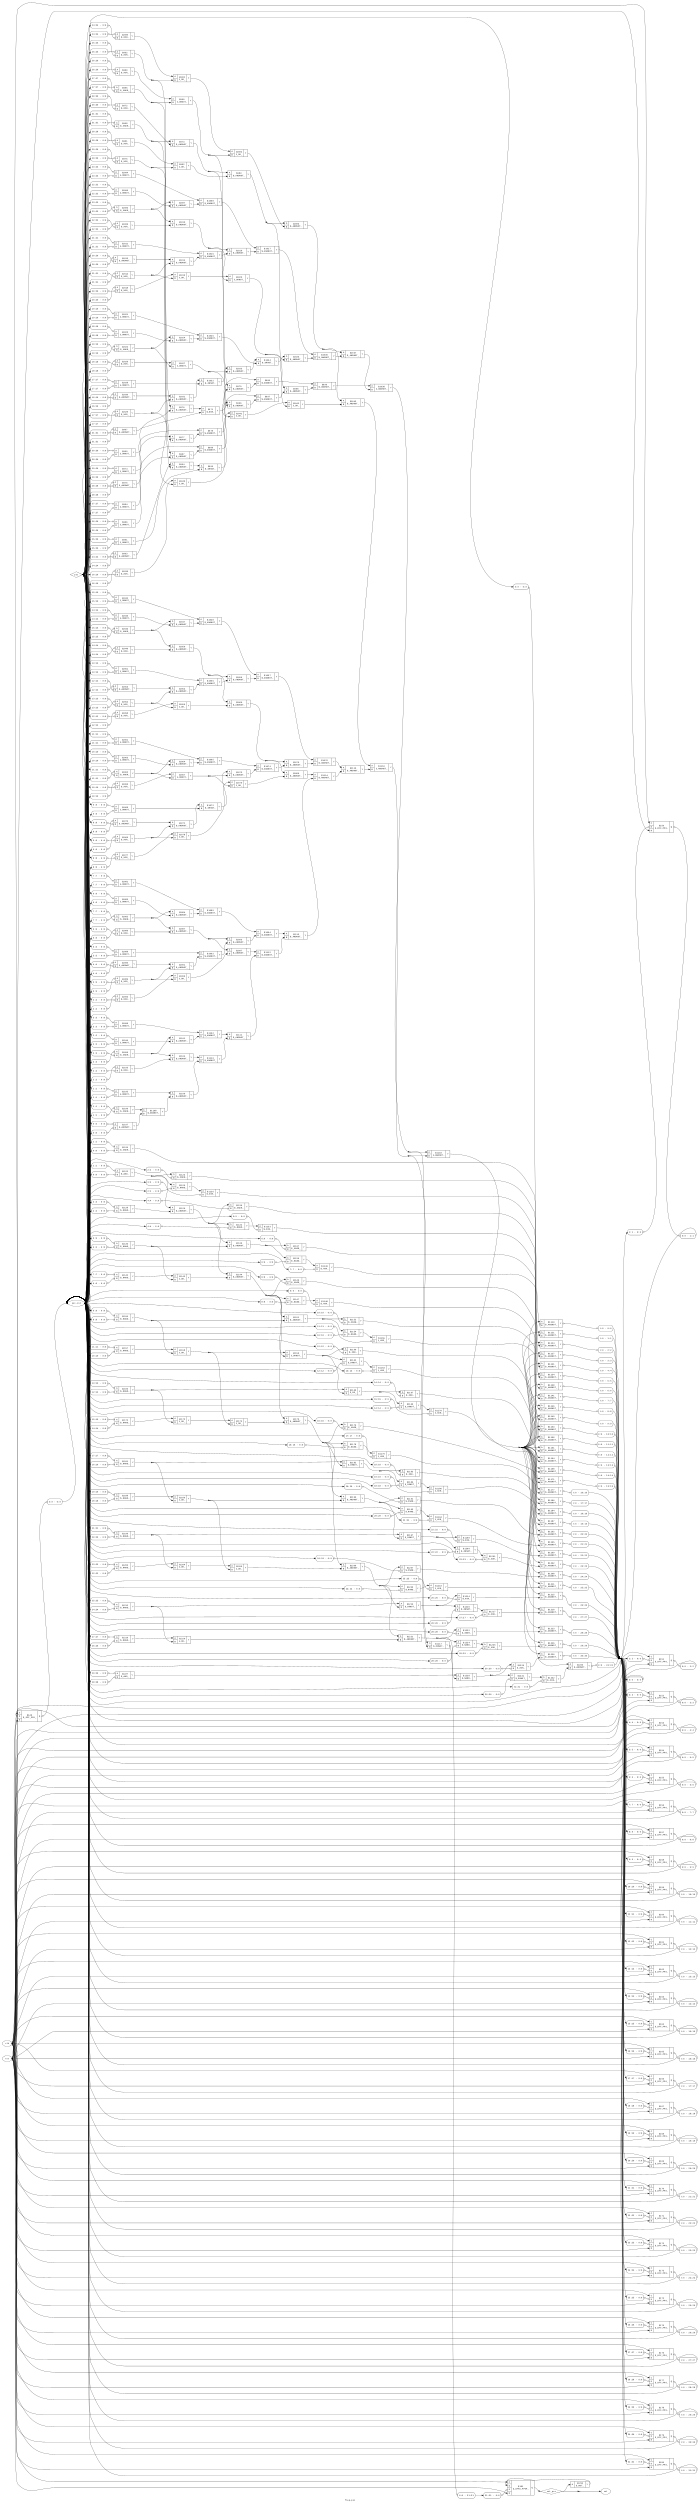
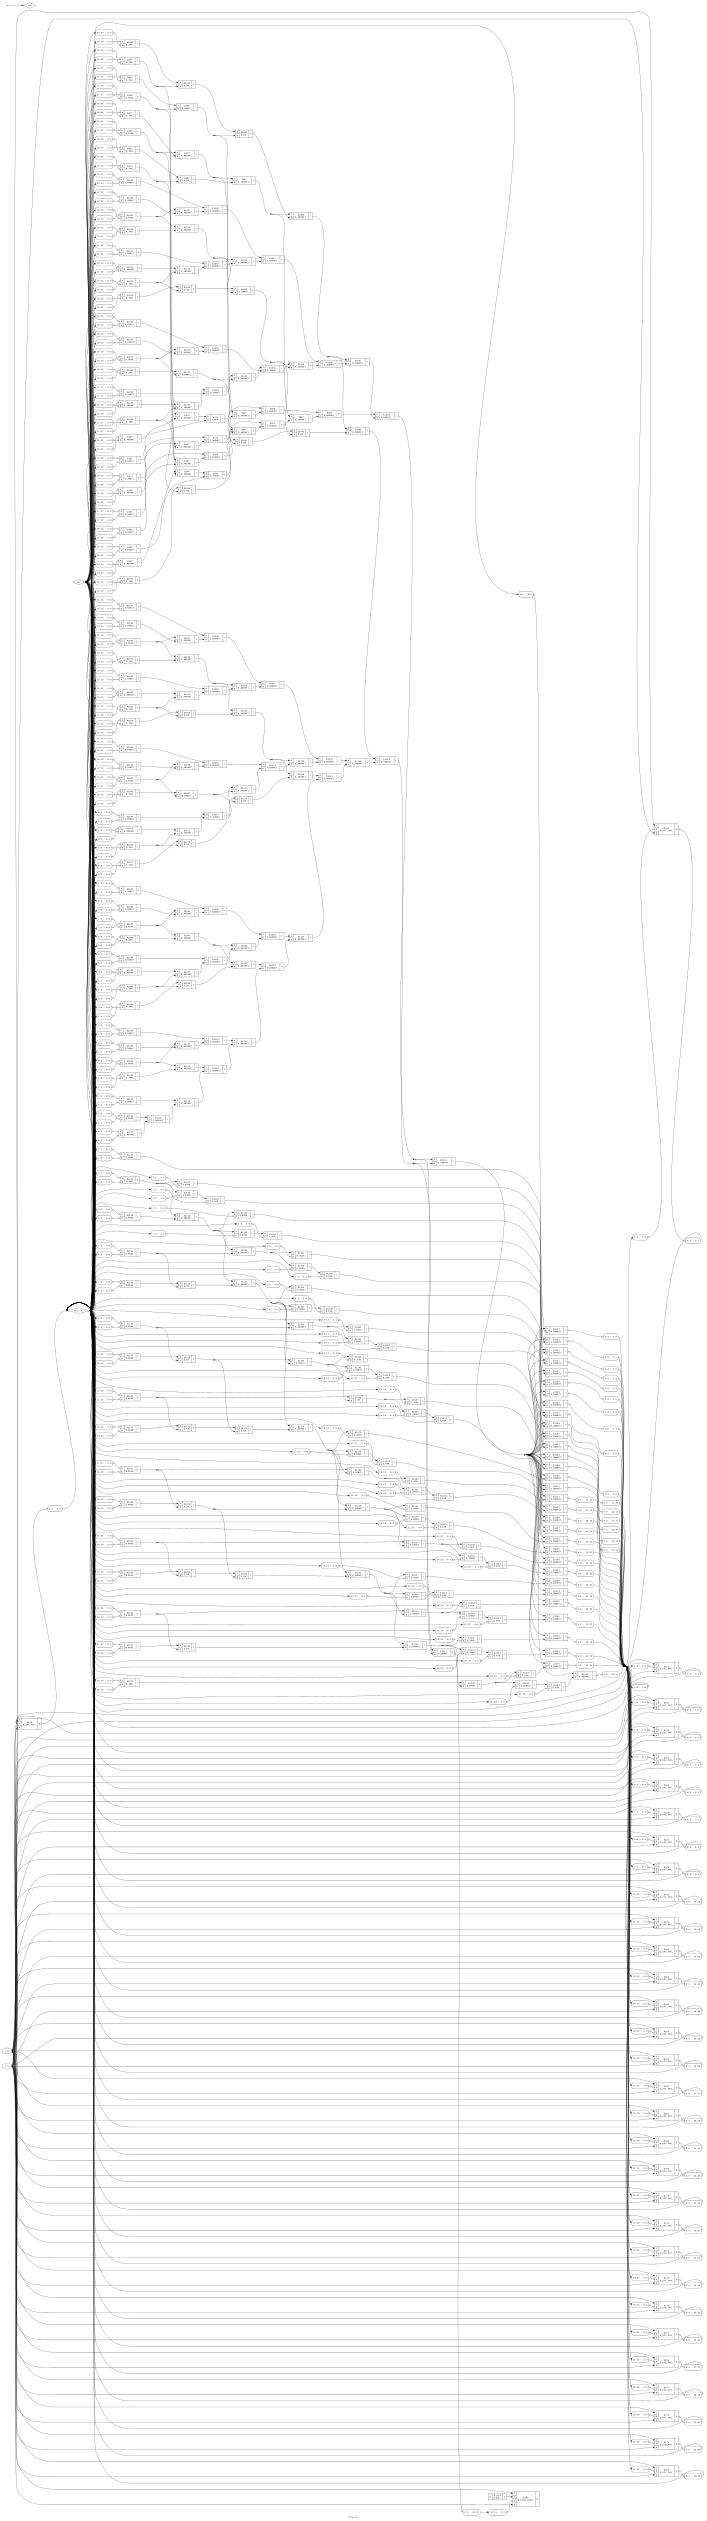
node "psc_cnt": shape octagon -> diamond
node "out_psc": removed
node "out": shape octagon -> diamond
